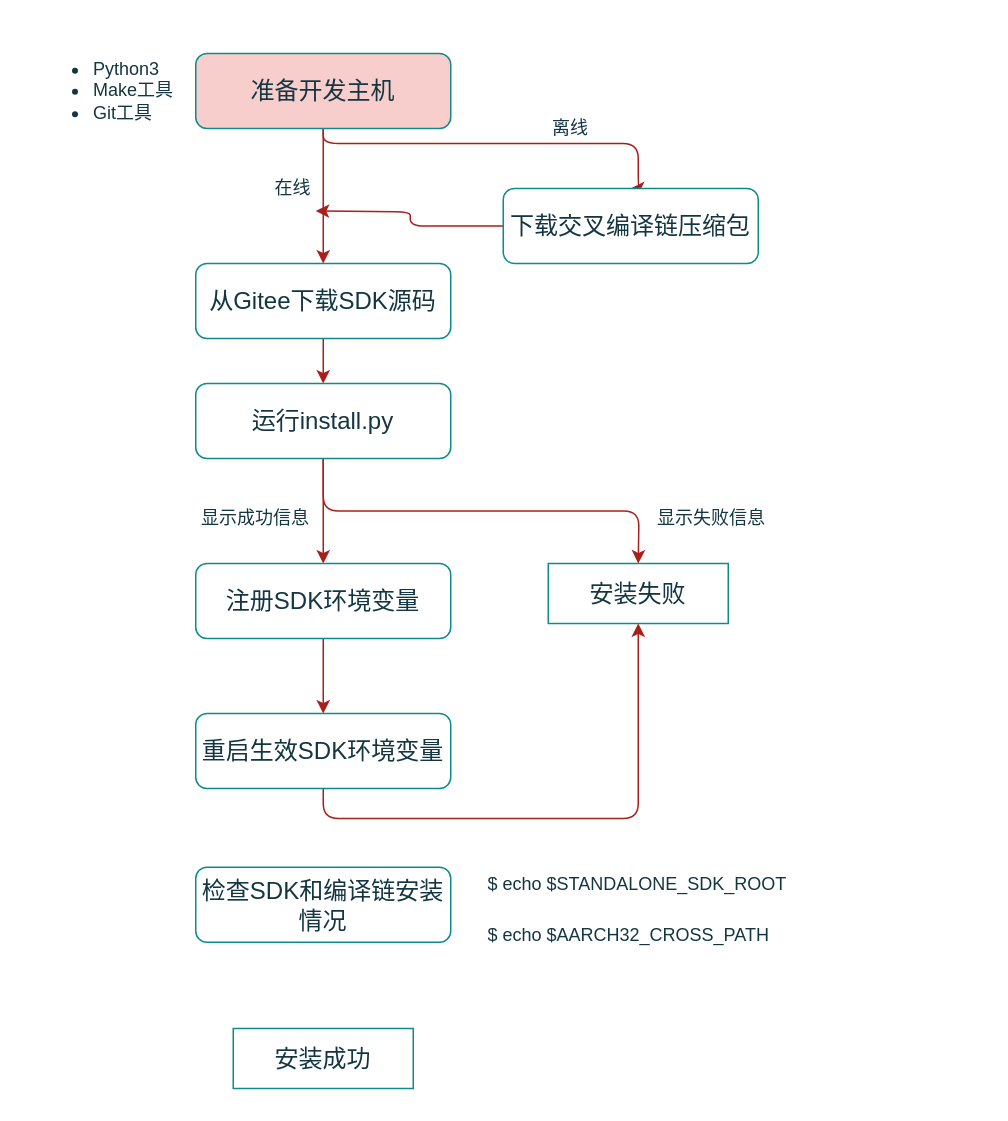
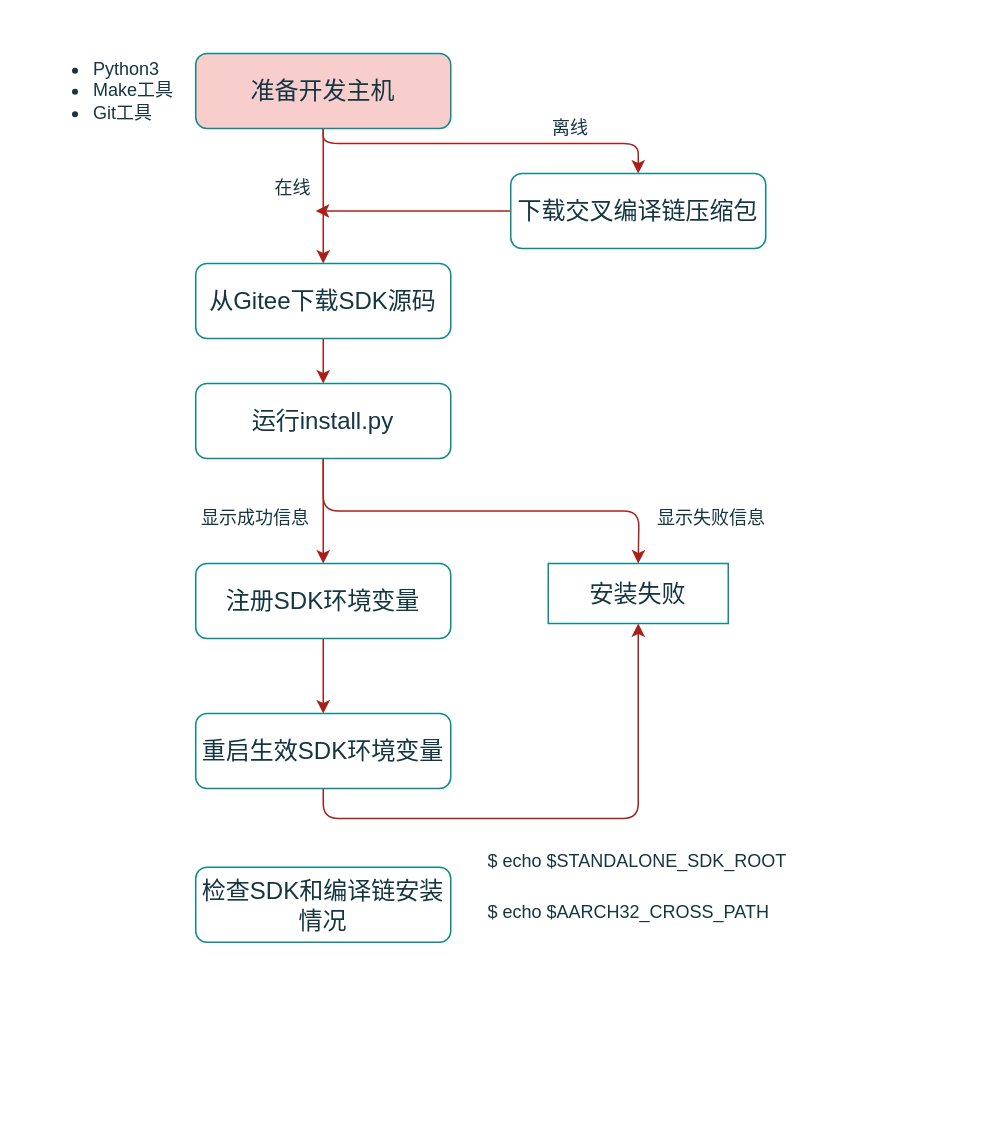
node "下载交叉编译链压缩包": moved (631, 226) -> (638, 211)
node "$ echo $STANDALONE_SDK_ROOT $ echo $AARCH32_CROSS_PATH": moved (728, 927) -> (728, 905)
node "安装成功": removed
